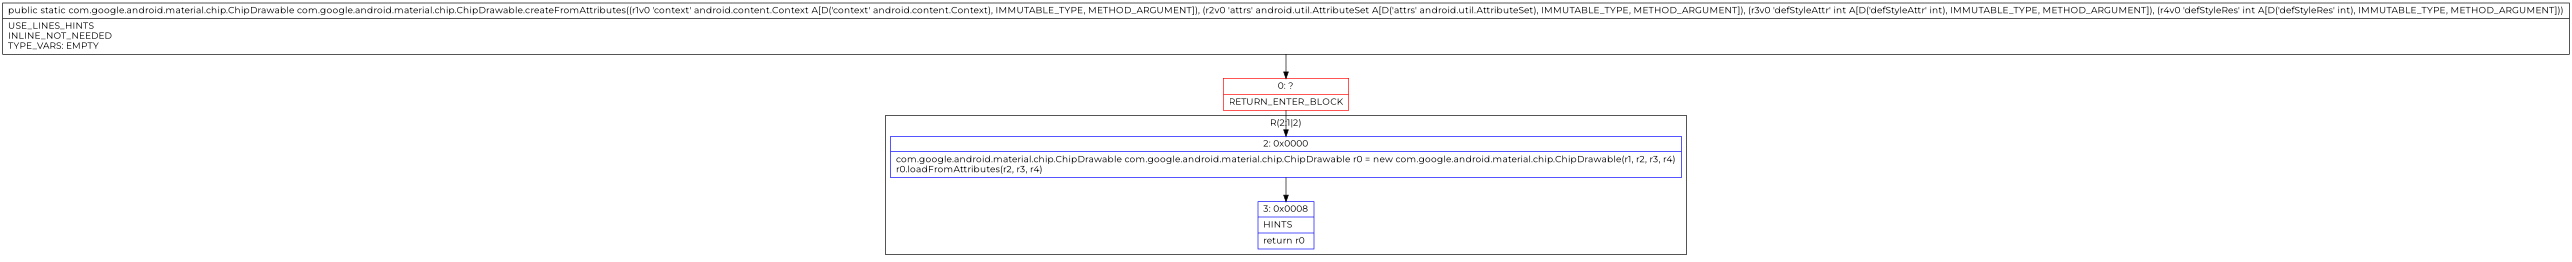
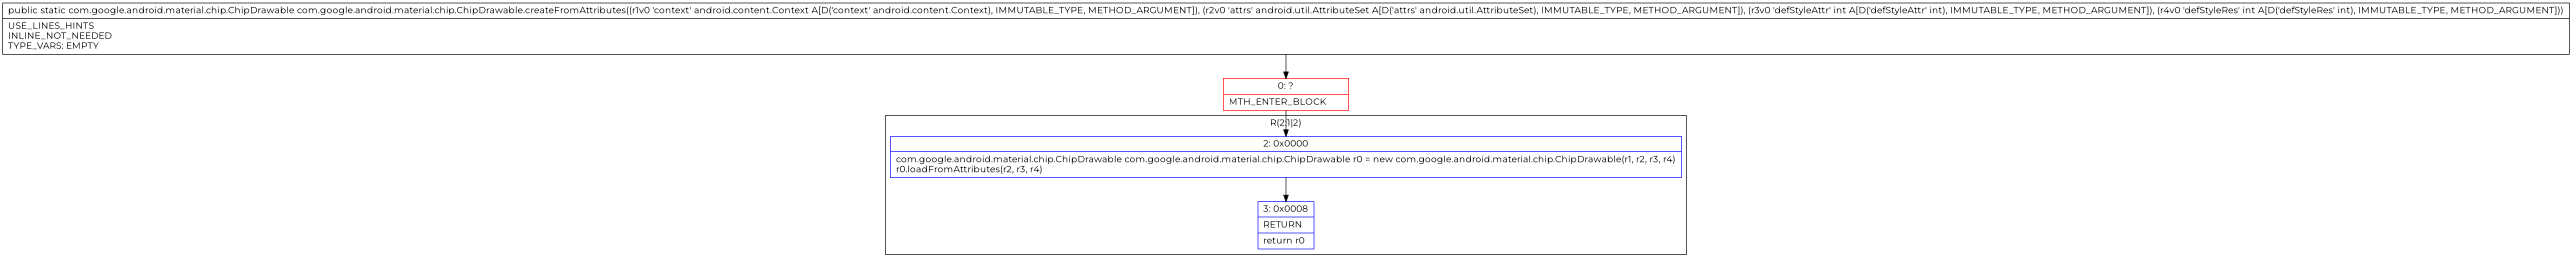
node "0: ?": text "RETURN_ENTER_BLOCK" -> "MTH_ENTER_BLOCK"
node "3: 0x0008": text "HINTS" -> "RETURN"
